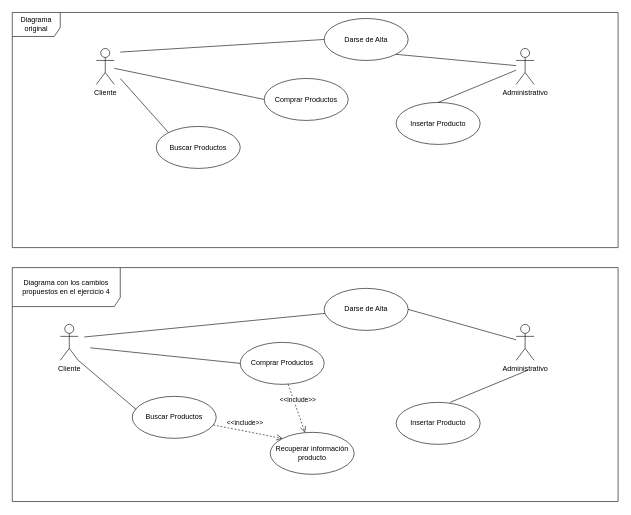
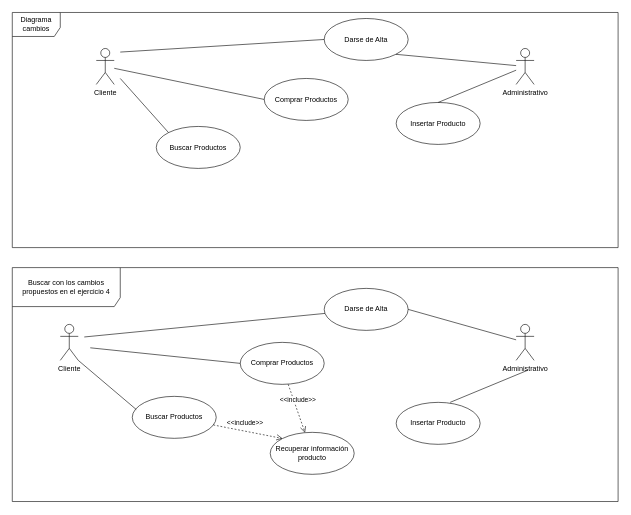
node "Diagrama original": label "Diagrama original" -> "Diagrama cambios"
node "Diagrama con los cambios propuestos en el ejercicio 4": label "Diagrama con los cambios propuestos en el ejercicio 4" -> "Buscar con los cambios propuestos en el ejercicio 4"
